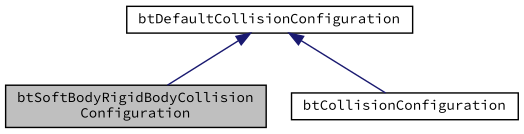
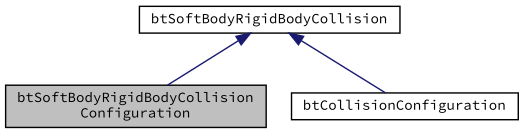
node "btDefaultCollisionConfiguration": label "btDefaultCollisionConfiguration" -> "btSoftBodyRigidBodyCollision"
